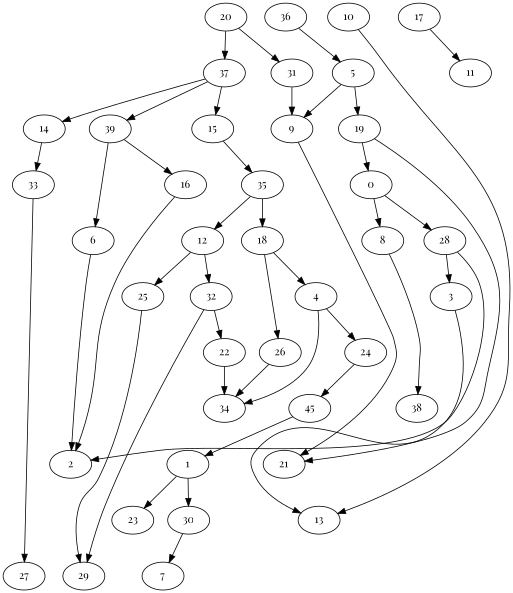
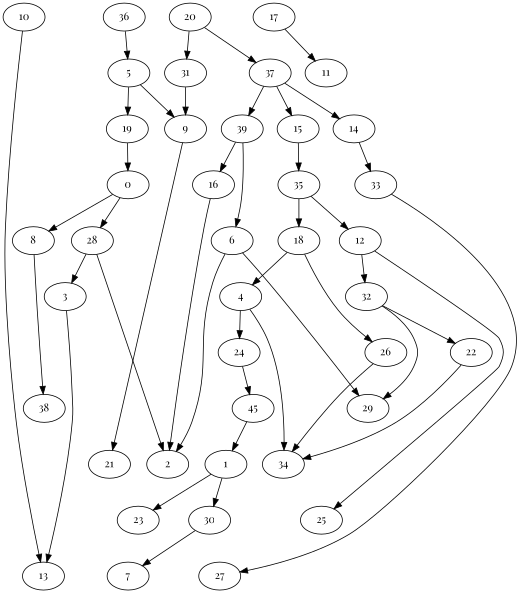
edge "19" -> "21": removed
edge "25" -> "29": now "6" -> "29"
